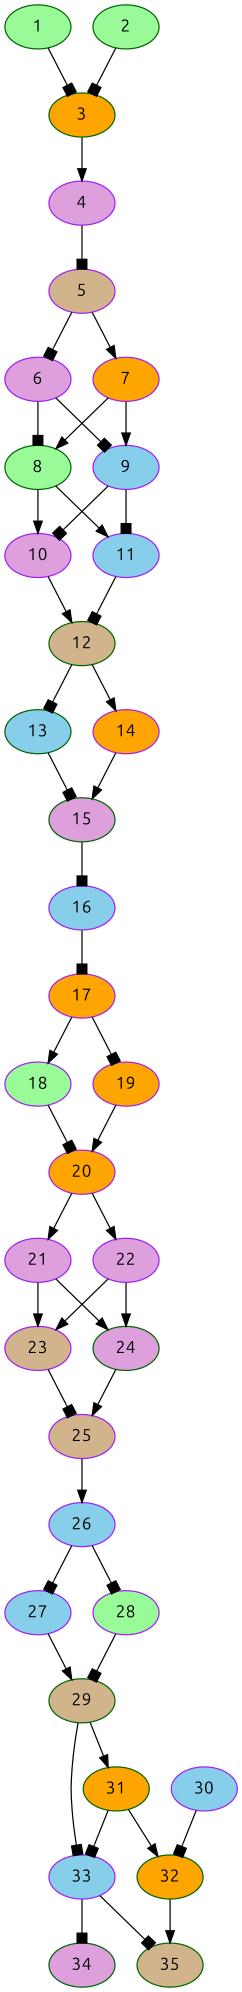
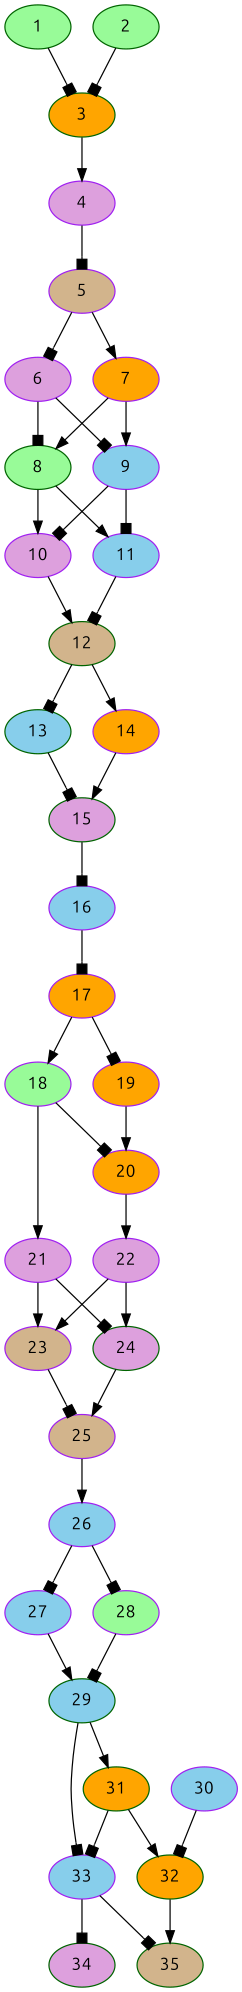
edge "20" -> "21": now "18" -> "21"
edge "21" -> "24": arrowhead normal -> box
node "29": fillcolor tan -> skyblue
